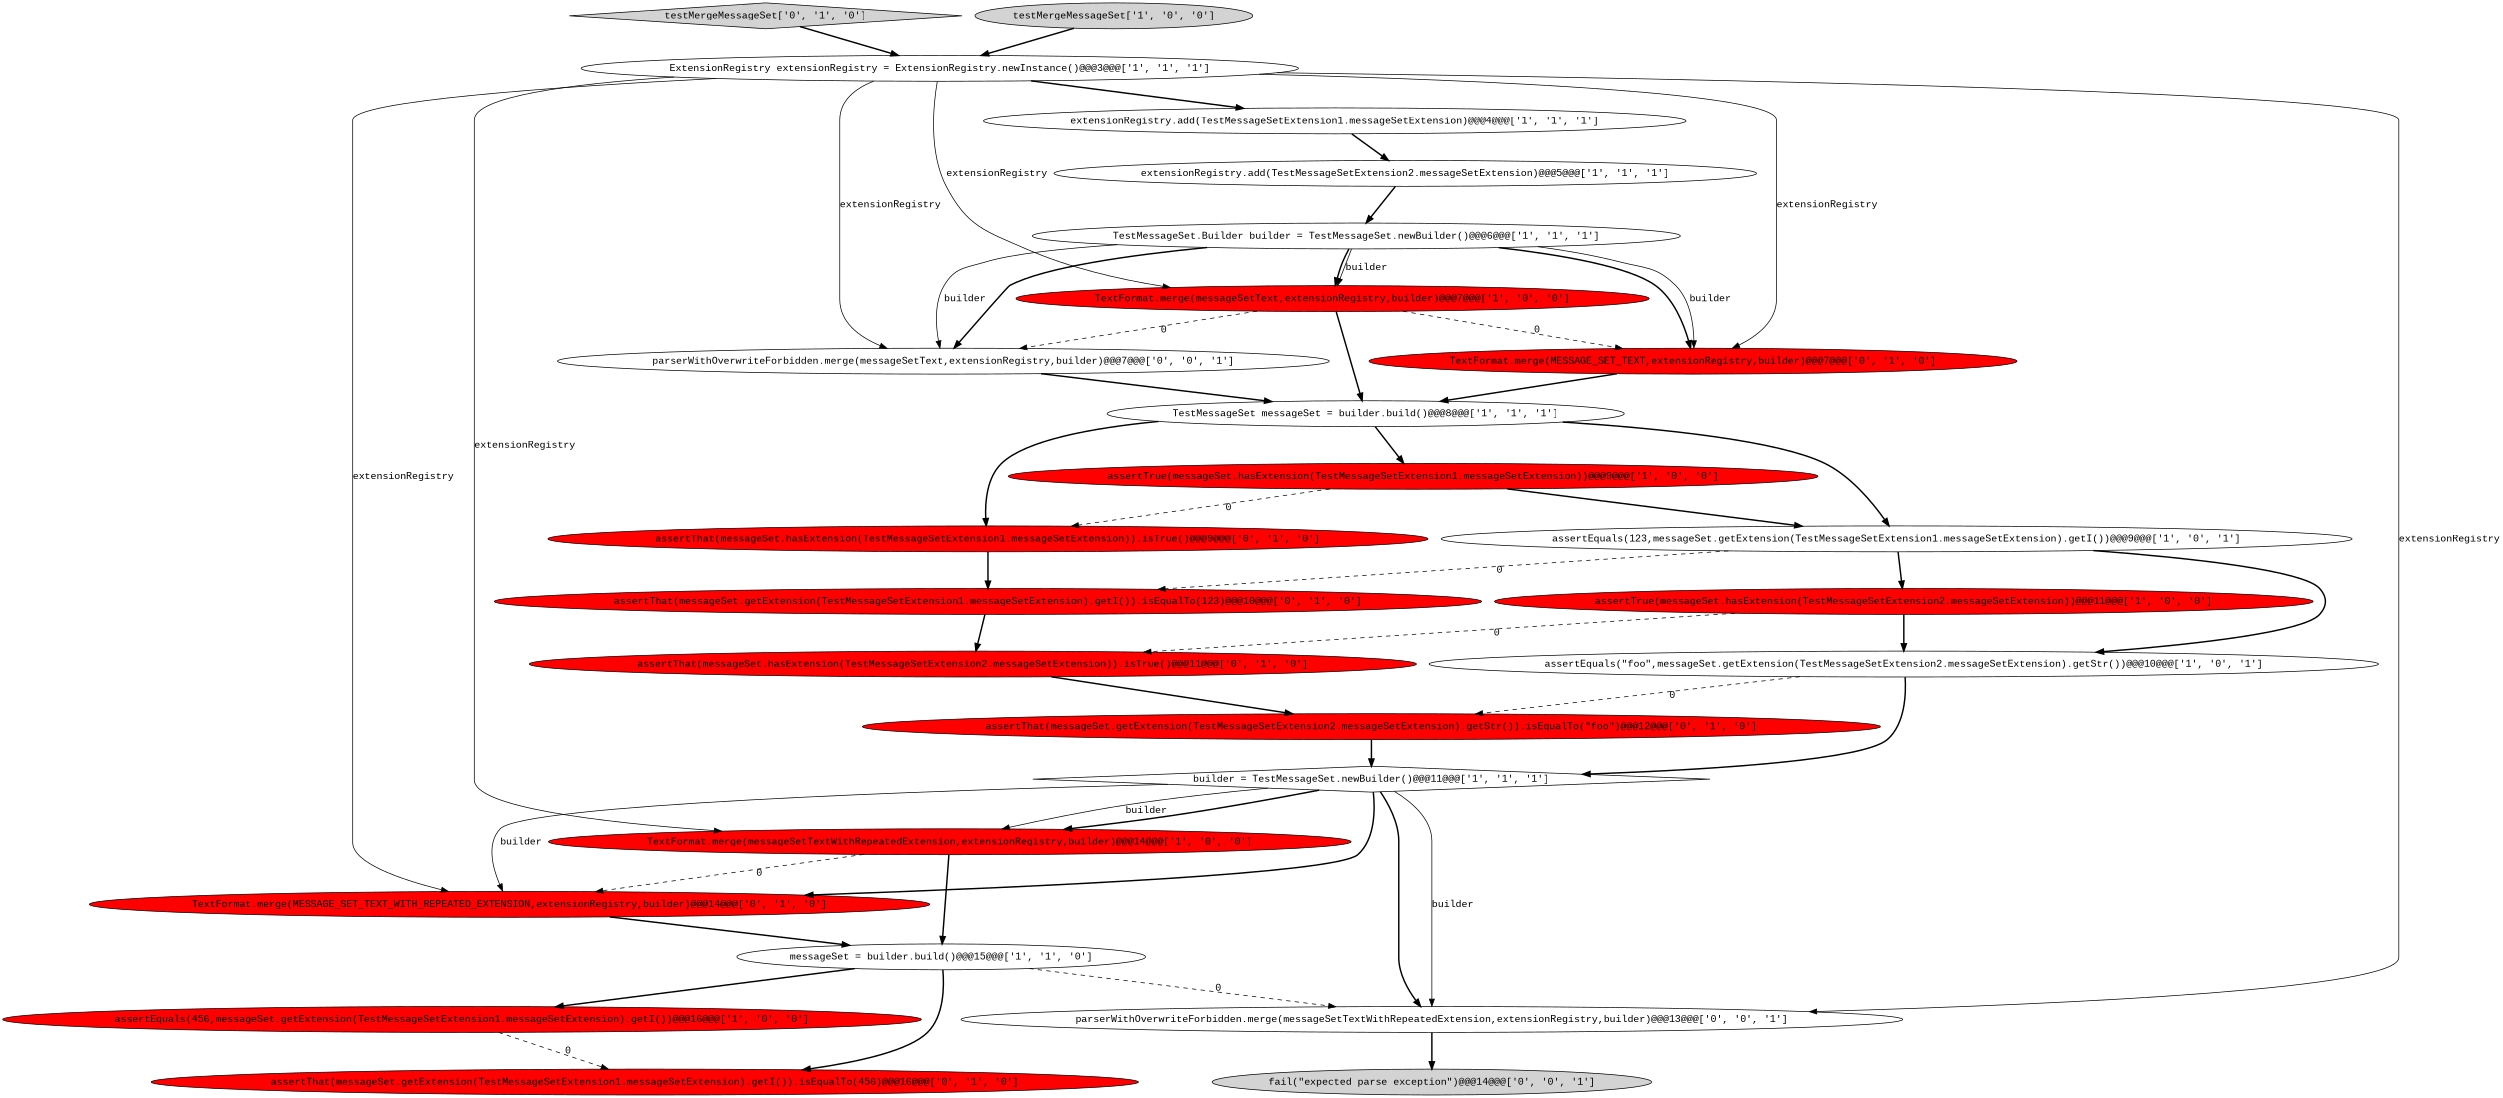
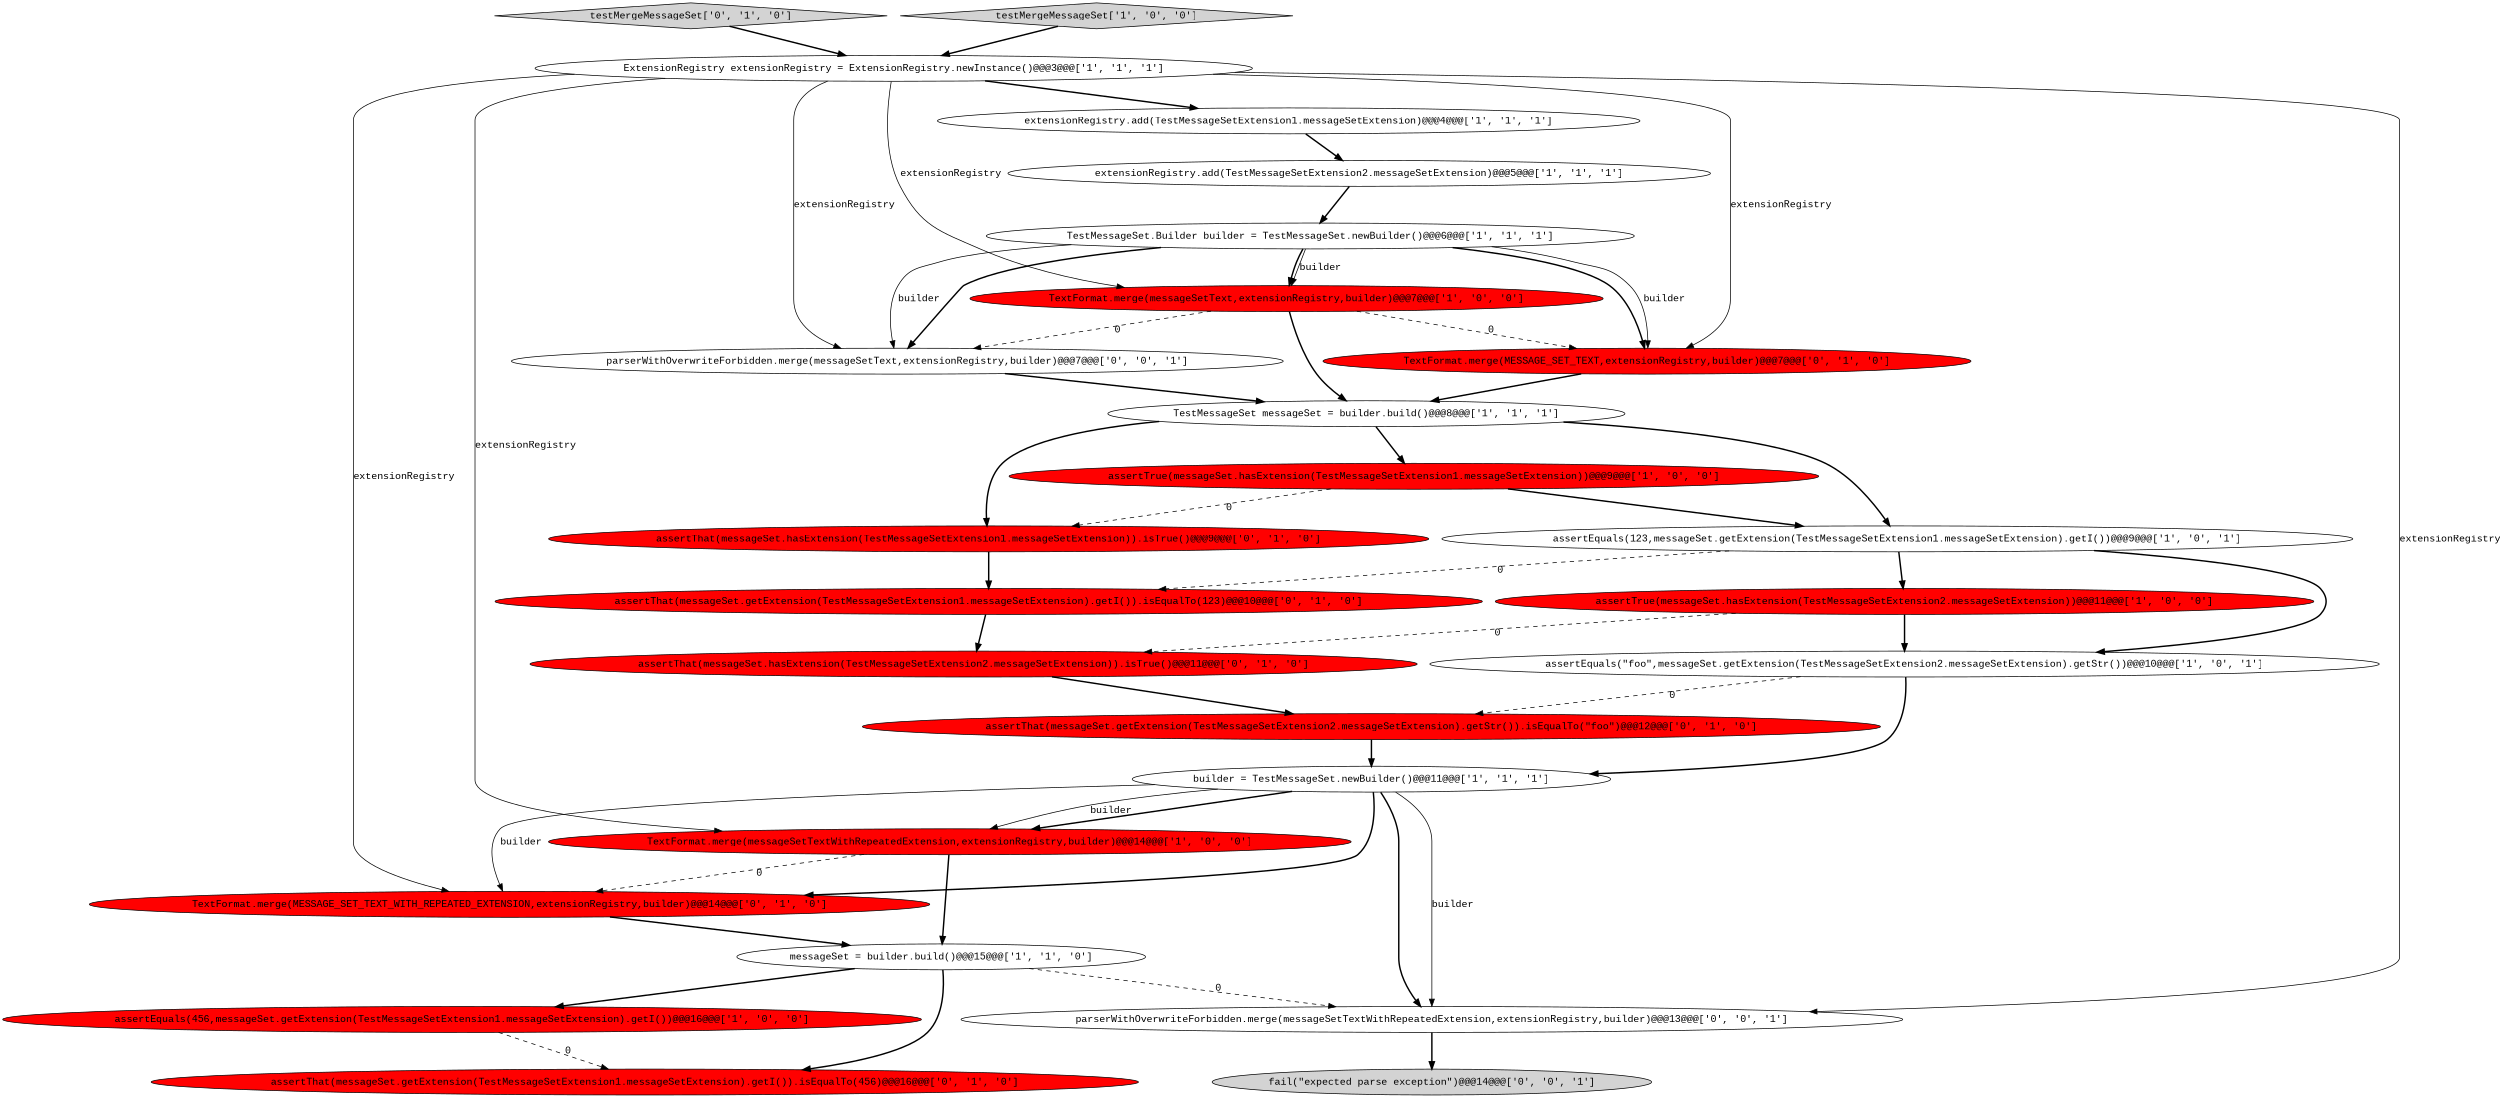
node "testMergeMessageSet['1', '0', '0']": shape ellipse -> diamond
node "builder = TestMessageSet.newBuilder()@@@11@@@['1', '1', '1']": shape diamond -> ellipse
